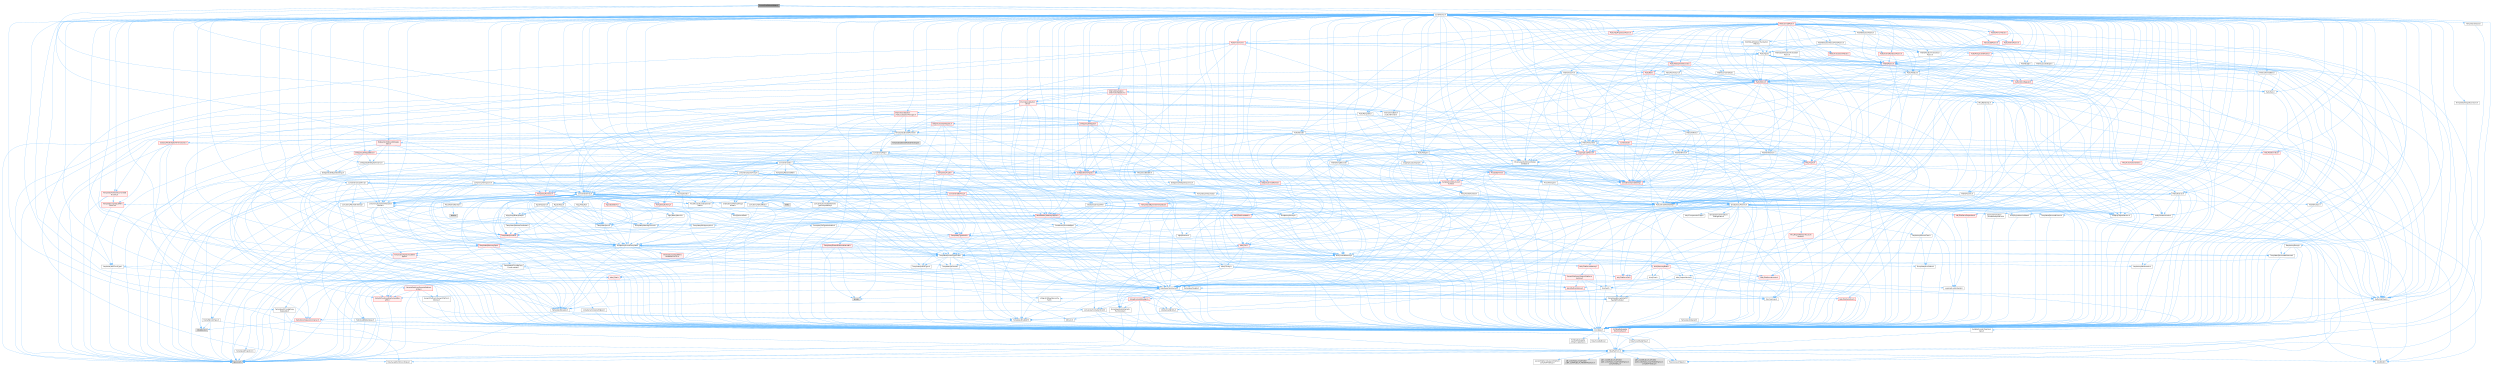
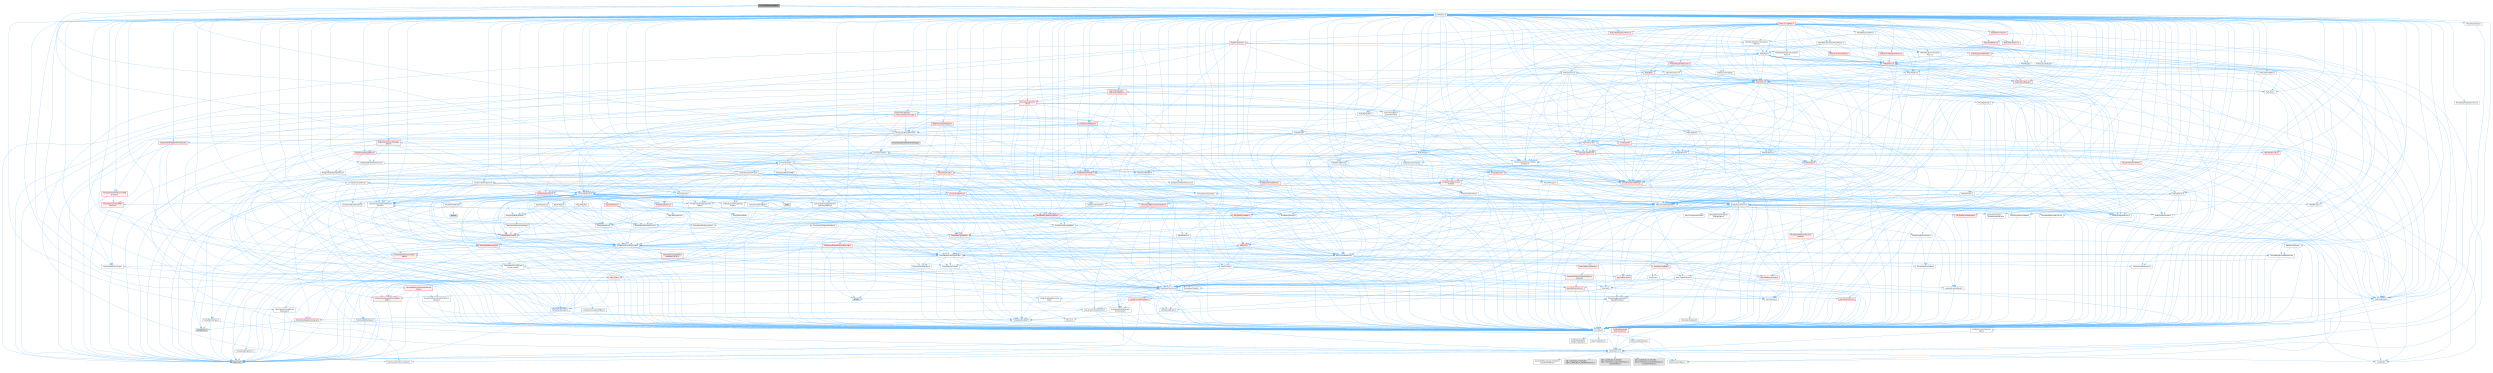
edge "Math/RangeSet.h" -> "UObject/ScriptDelegates.h": now "CoreMinimal.h" -> "UObject/ScriptDelegates.h"
